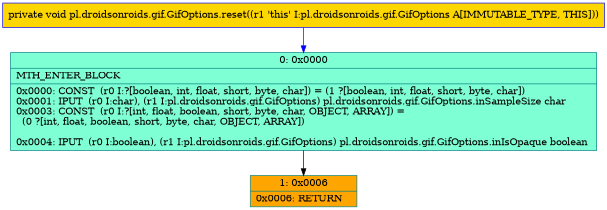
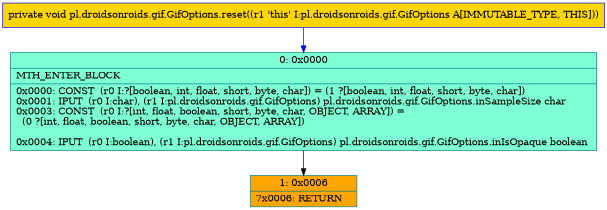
node "1: 0x0006": text "0x0006: RETURN" -> "7x0006: RETURN"
